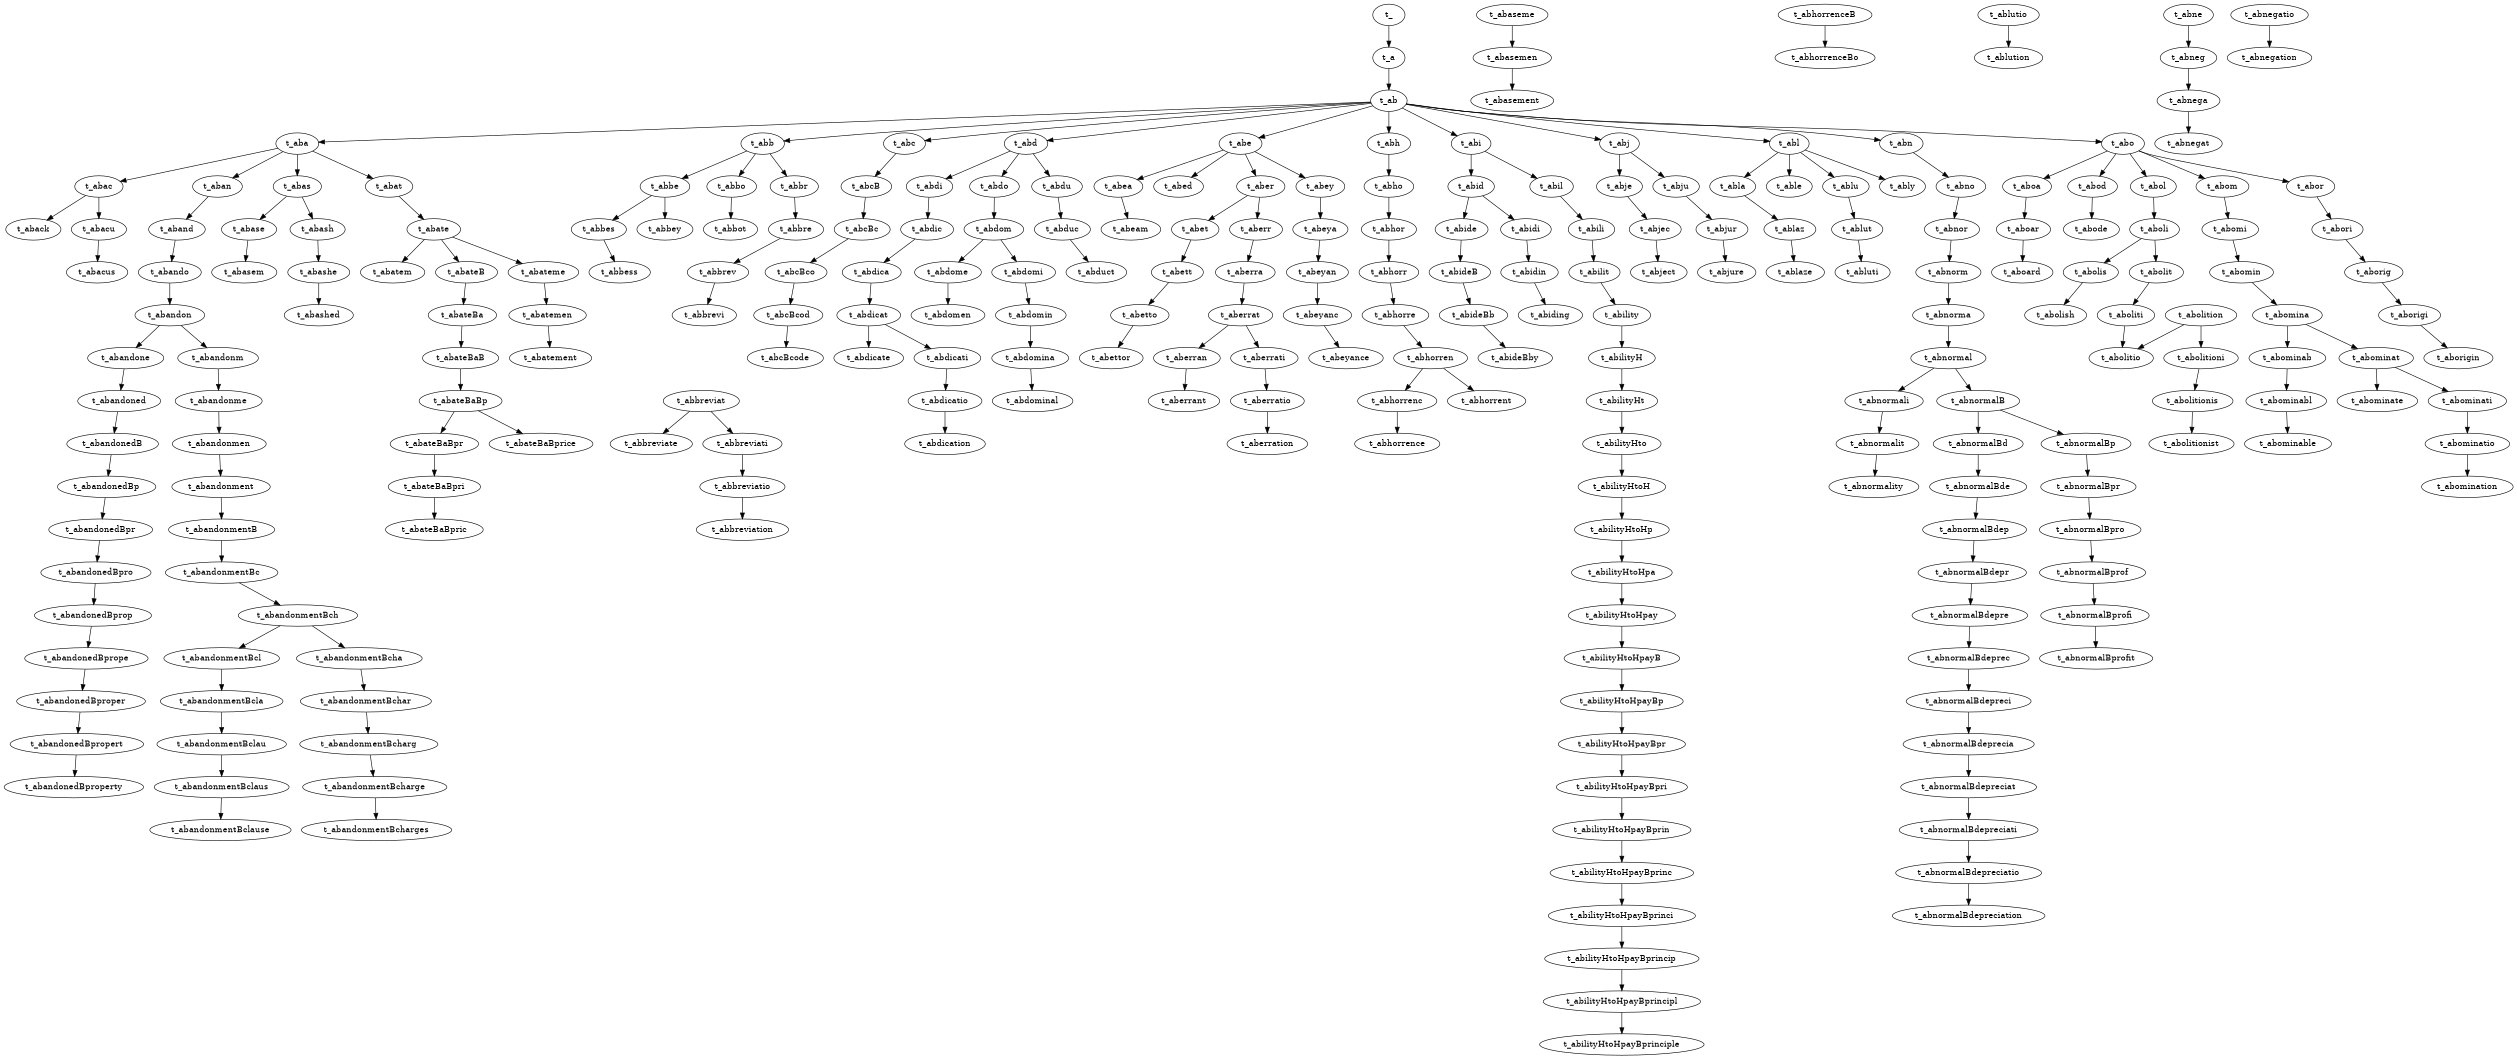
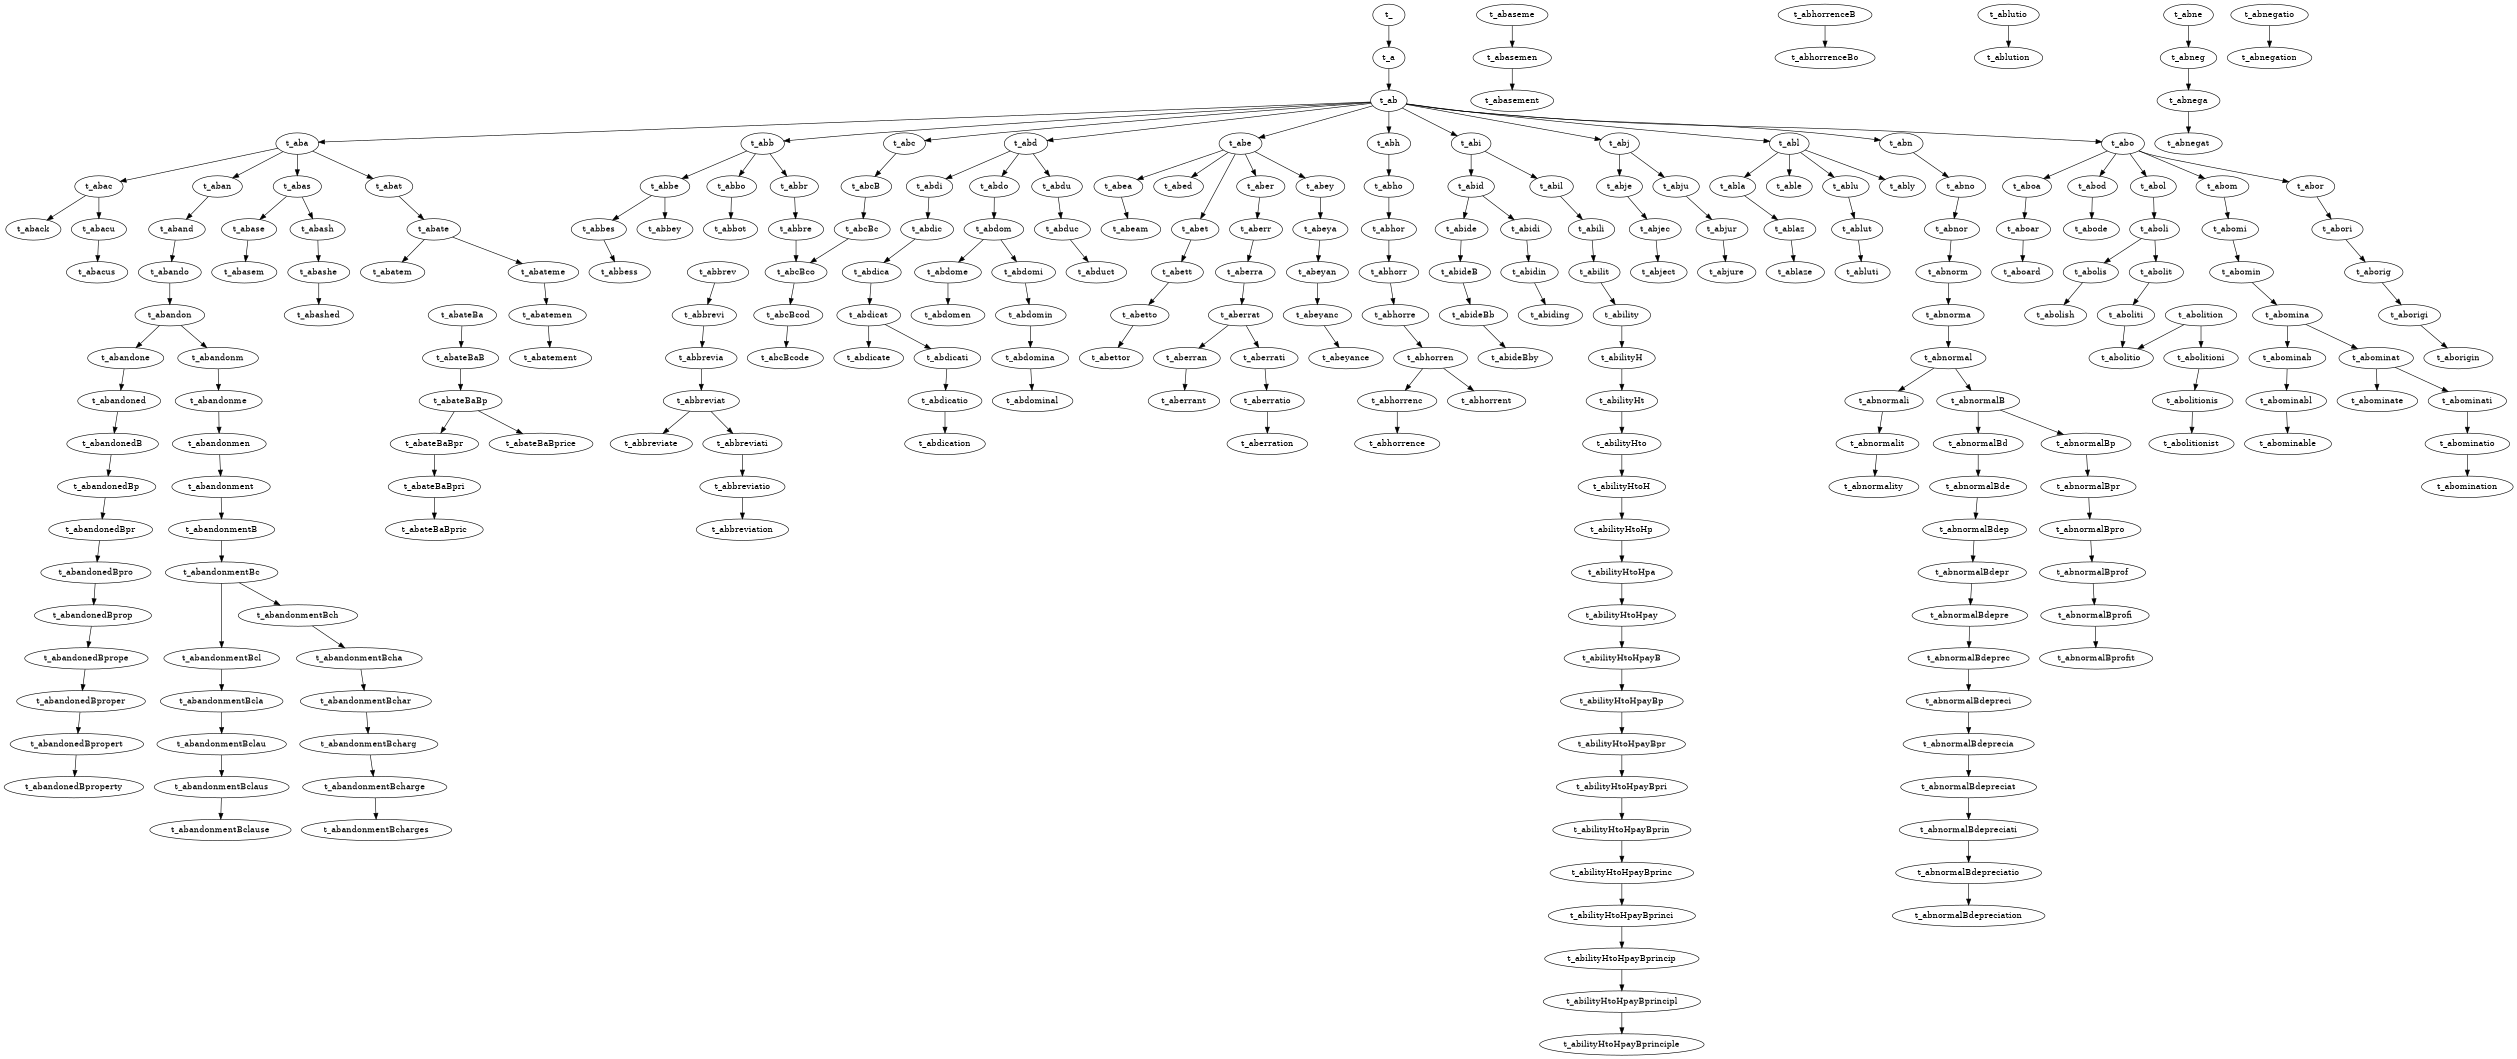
edge "t_aber" -> "t_abet": now "t_abe" -> "t_abet"
edge "t_abbre" -> "t_abbrev": now "t_abbre" -> "t_abcBco"
node "t_abateB": removed
node "t_abbrevia": added
edge "t_abandonmentBch" -> "t_abandonmentBcl": now "t_abandonmentBc" -> "t_abandonmentBcl"
